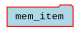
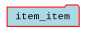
node "mem_item": label "mem_item" -> "item_item"
